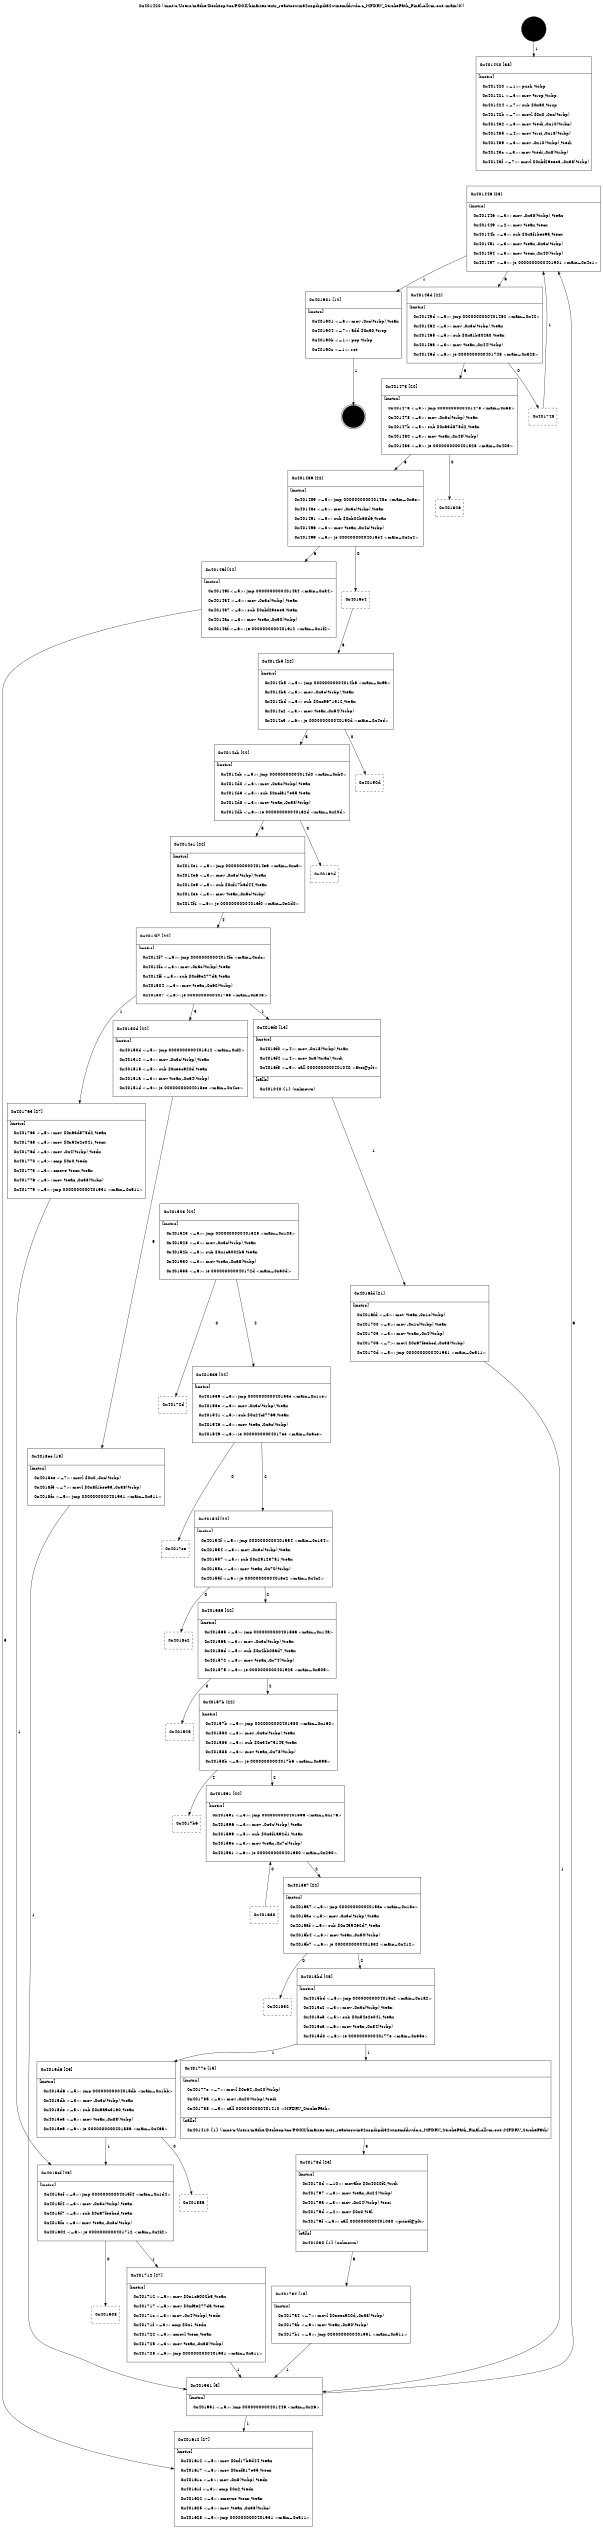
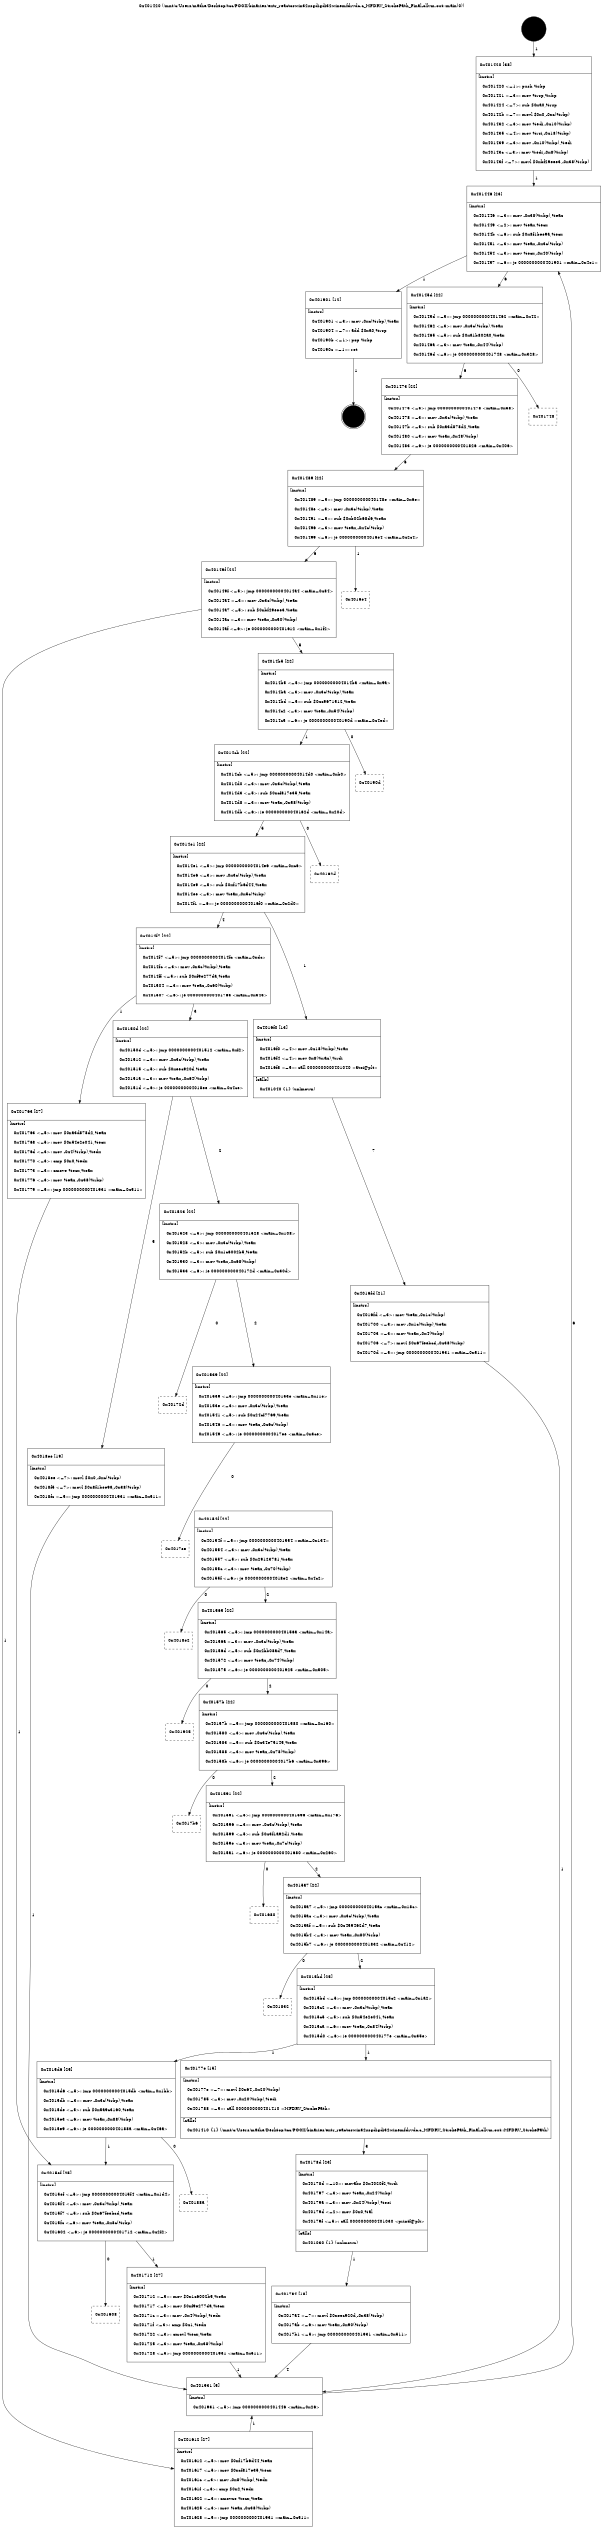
edge "0x401748" -> "0x401446 [23]": now "0x401420 [38]" -> "0x401446 [23]"
node "0x401826": removed
edge "0x401489 [22]" -> "0x4016e4": label " 0" -> " 1"
edge "0x4016e4" -> "0x4014b5 [22]": now "0x40149f [22]" -> "0x4014b5 [22]"
edge "0x4014b5 [22]" -> "0x4014cb [22]": label " 5" -> " 1"
edge "0x4014f7 [22]" -> "0x4016f0 [13]": now "0x4014e1 [22]" -> "0x4016f0 [13]"
edge "0x40150d [22]" -> "0x401523 [22]": added, label "2"
edge "0x4016f0 [13]" -> "0x4016fd [21]": label " 1" -> " 7"
edge "0x401539 [22]" -> "0x40154f [22]": removed, label "2"
edge "0x40149f [22]" -> "0x401612 [27]": label " 5" -> " 1"
edge "0x40157b [22]" -> "0x4017b6": label " 4" -> " 0"
edge "0x401680" -> "0x401591 [22]": reversed
edge "0x40178d [23]" -> "0x4017a4 [18]": label " 5" -> " 1"
edge "0x4017a4 [18]" -> "0x401931 [5]": label " 1" -> " 4"
edge "0x401931 [5]" -> "0x401612 [27]": reversed
